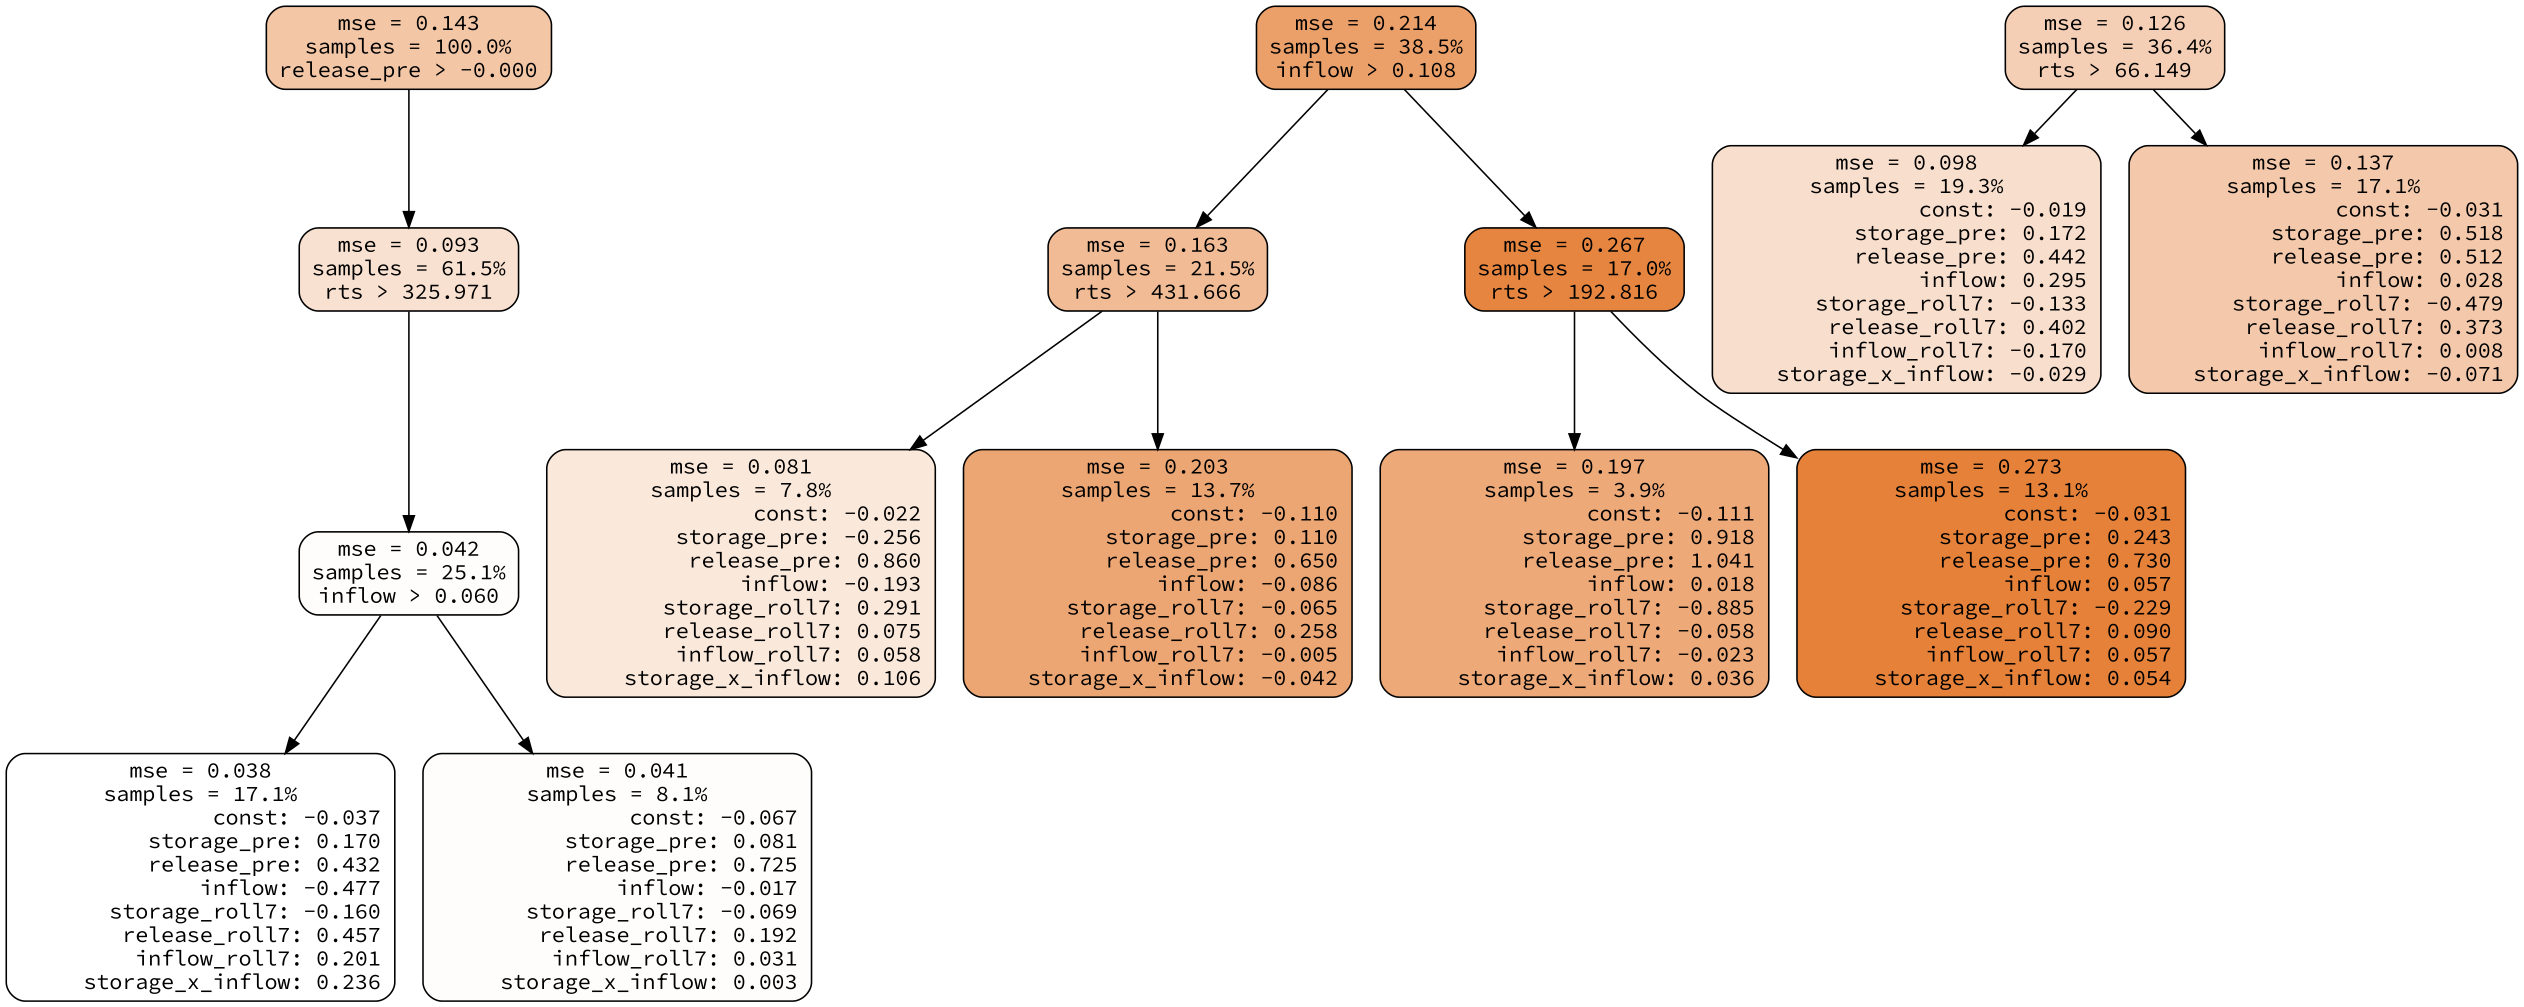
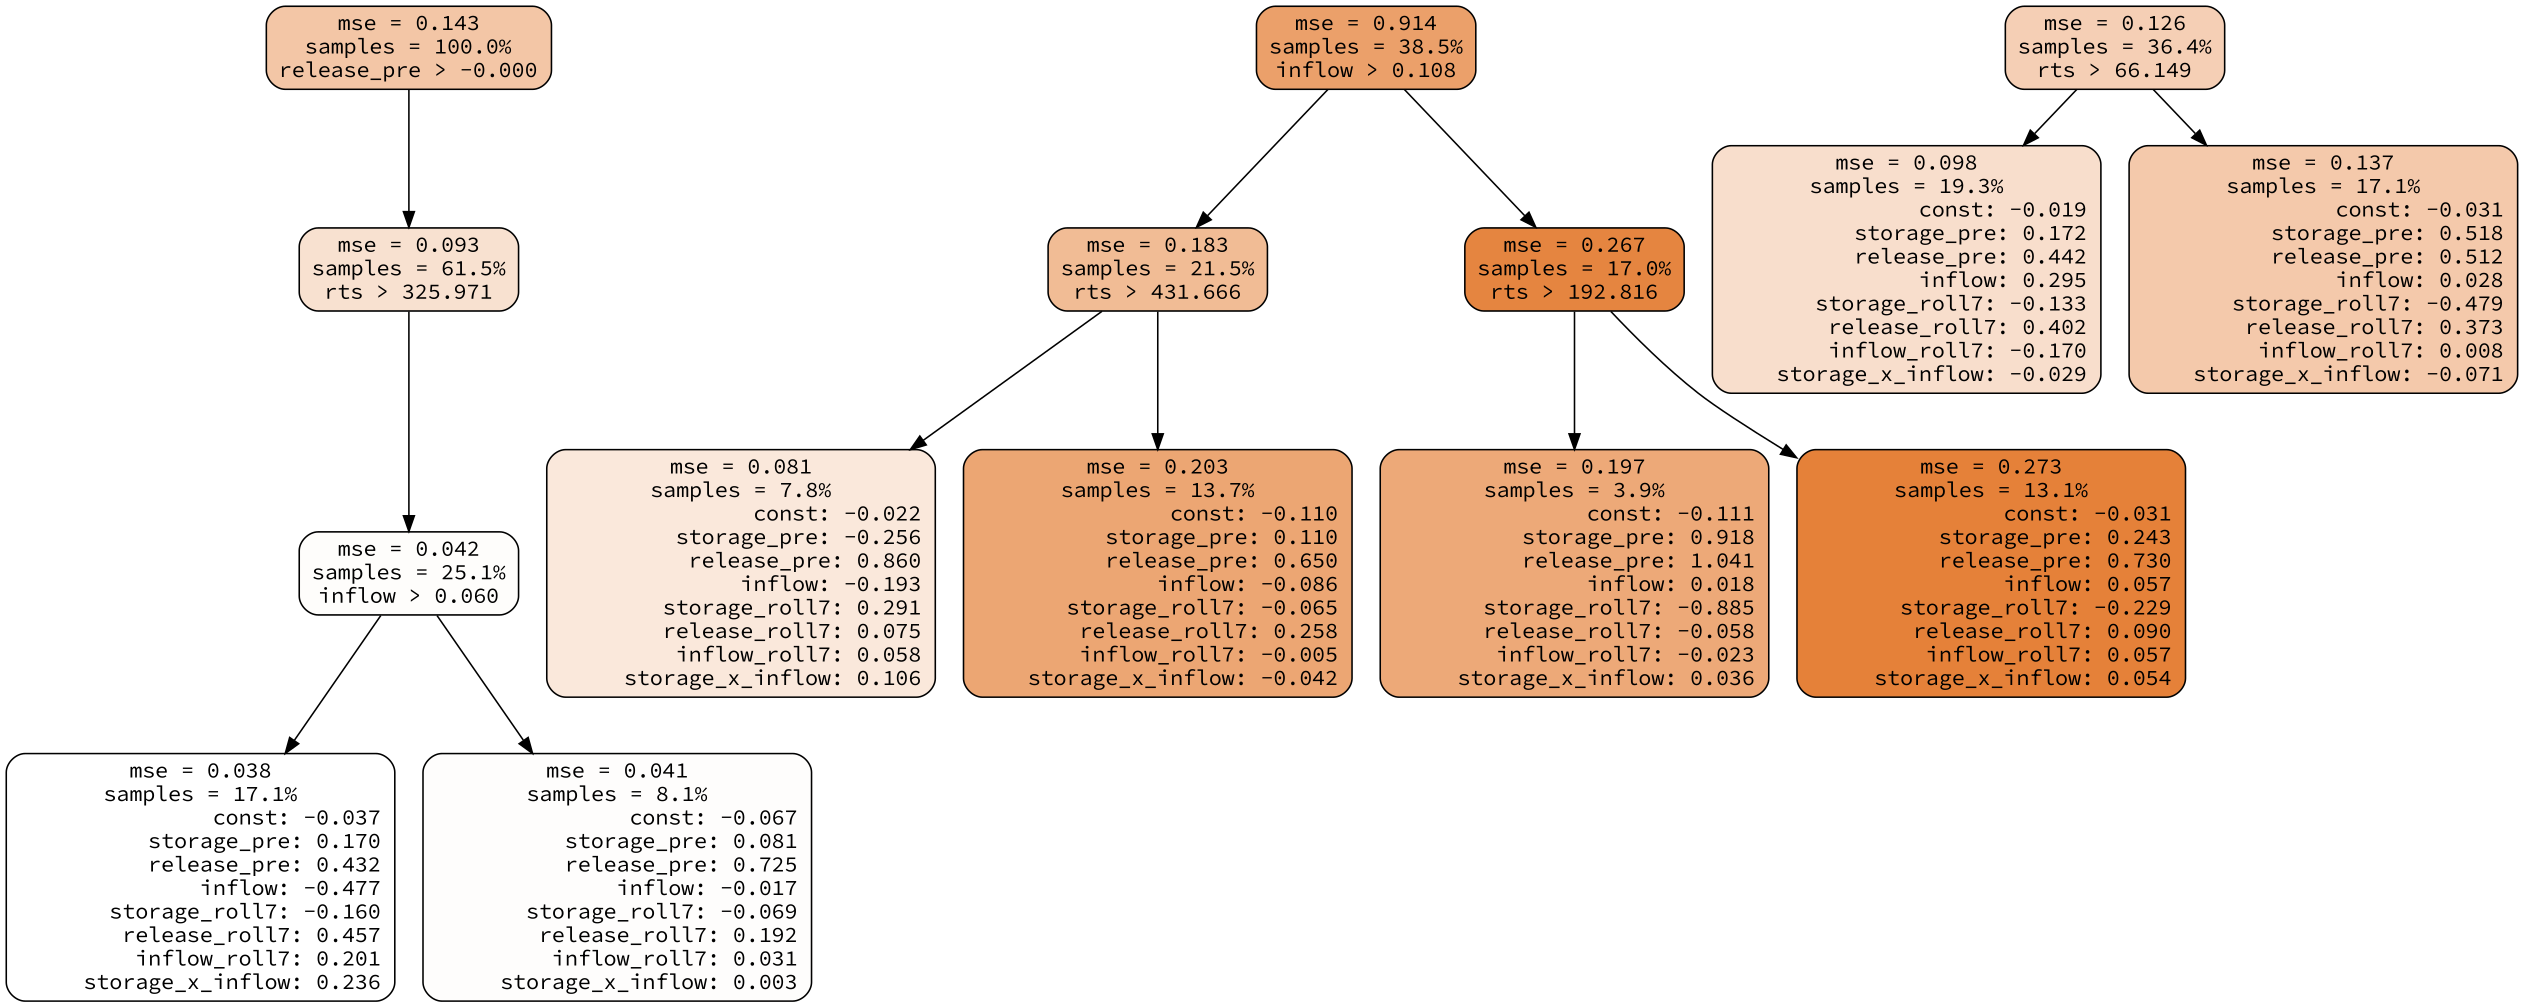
node "mse = 0.214 samples = 38.5% inflow > 0.108": label "mse = 0.214 samples = 38.5% inflow > 0.108" -> "mse = 0.914 samples = 38.5% inflow > 0.108"
node "mse = 0.163 samples = 21.5% rts > 431.666": label "mse = 0.163 samples = 21.5% rts > 431.666" -> "mse = 0.183 samples = 21.5% rts > 431.666"
